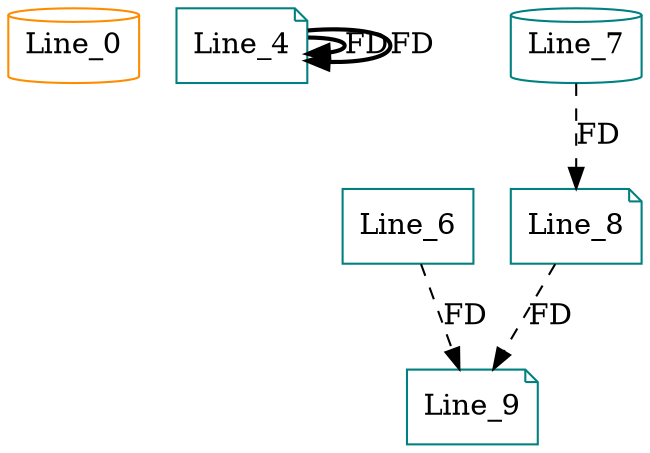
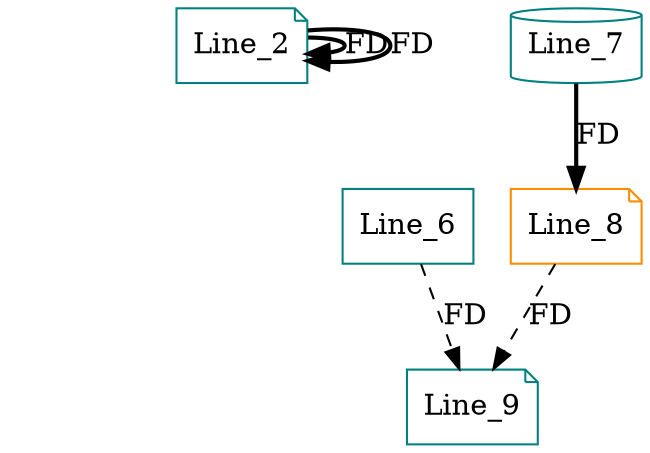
node "Line_0": removed
node "Line_4": label "Line_4" -> "Line_2"
edge "Line_7" -> "Line_8": style dashed -> bold
node "Line_8": color teal -> darkorange
